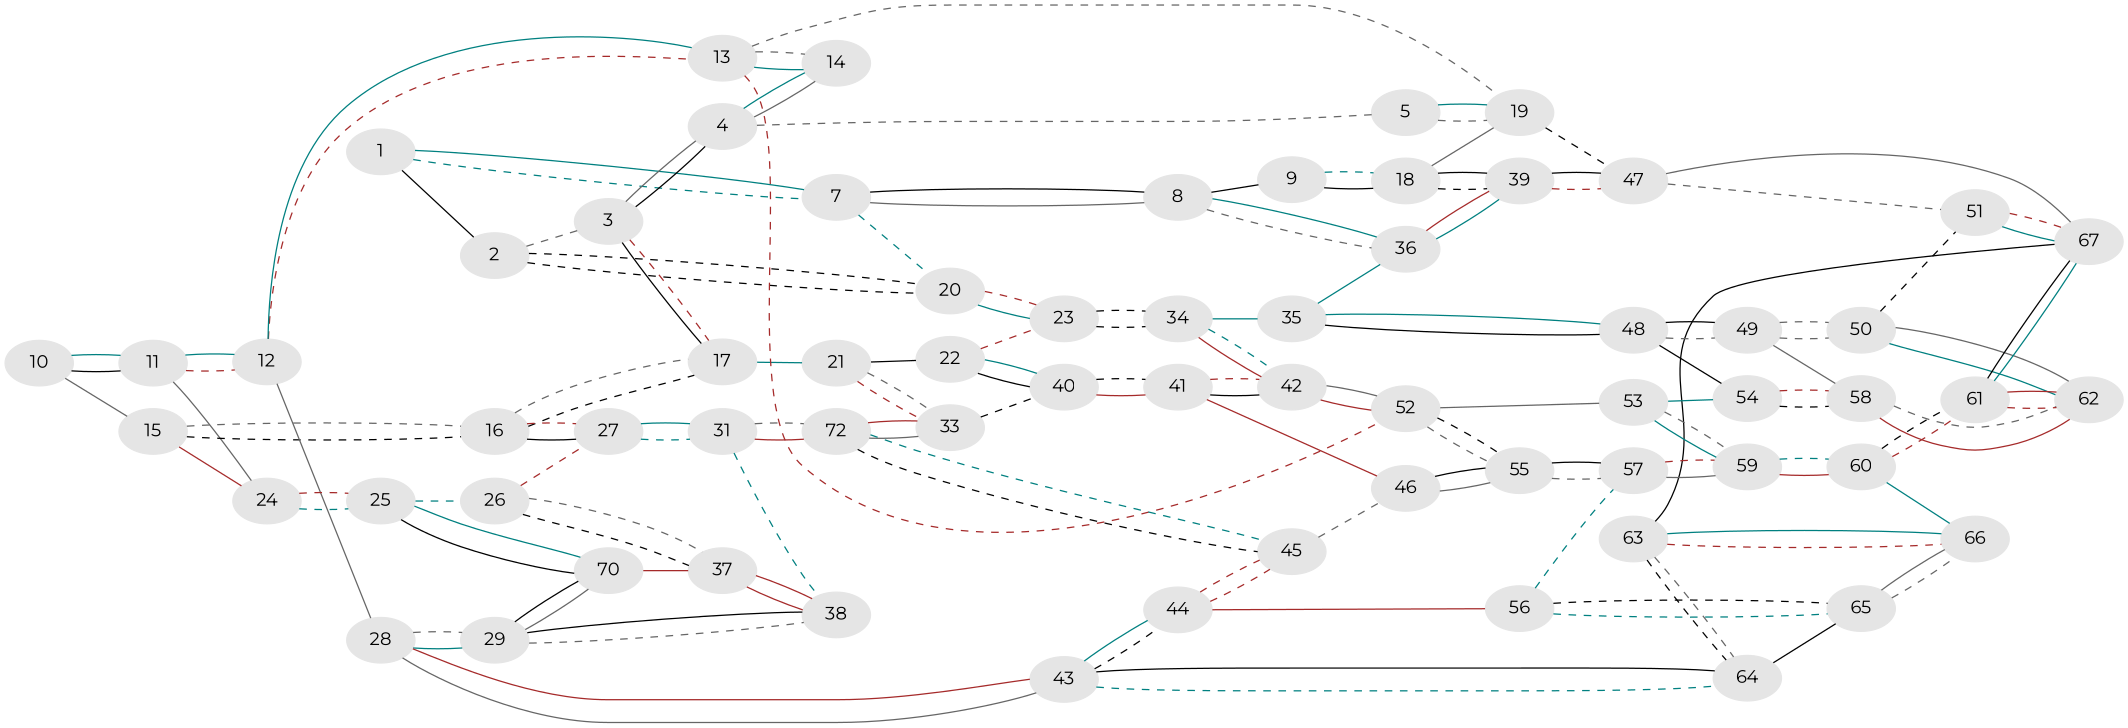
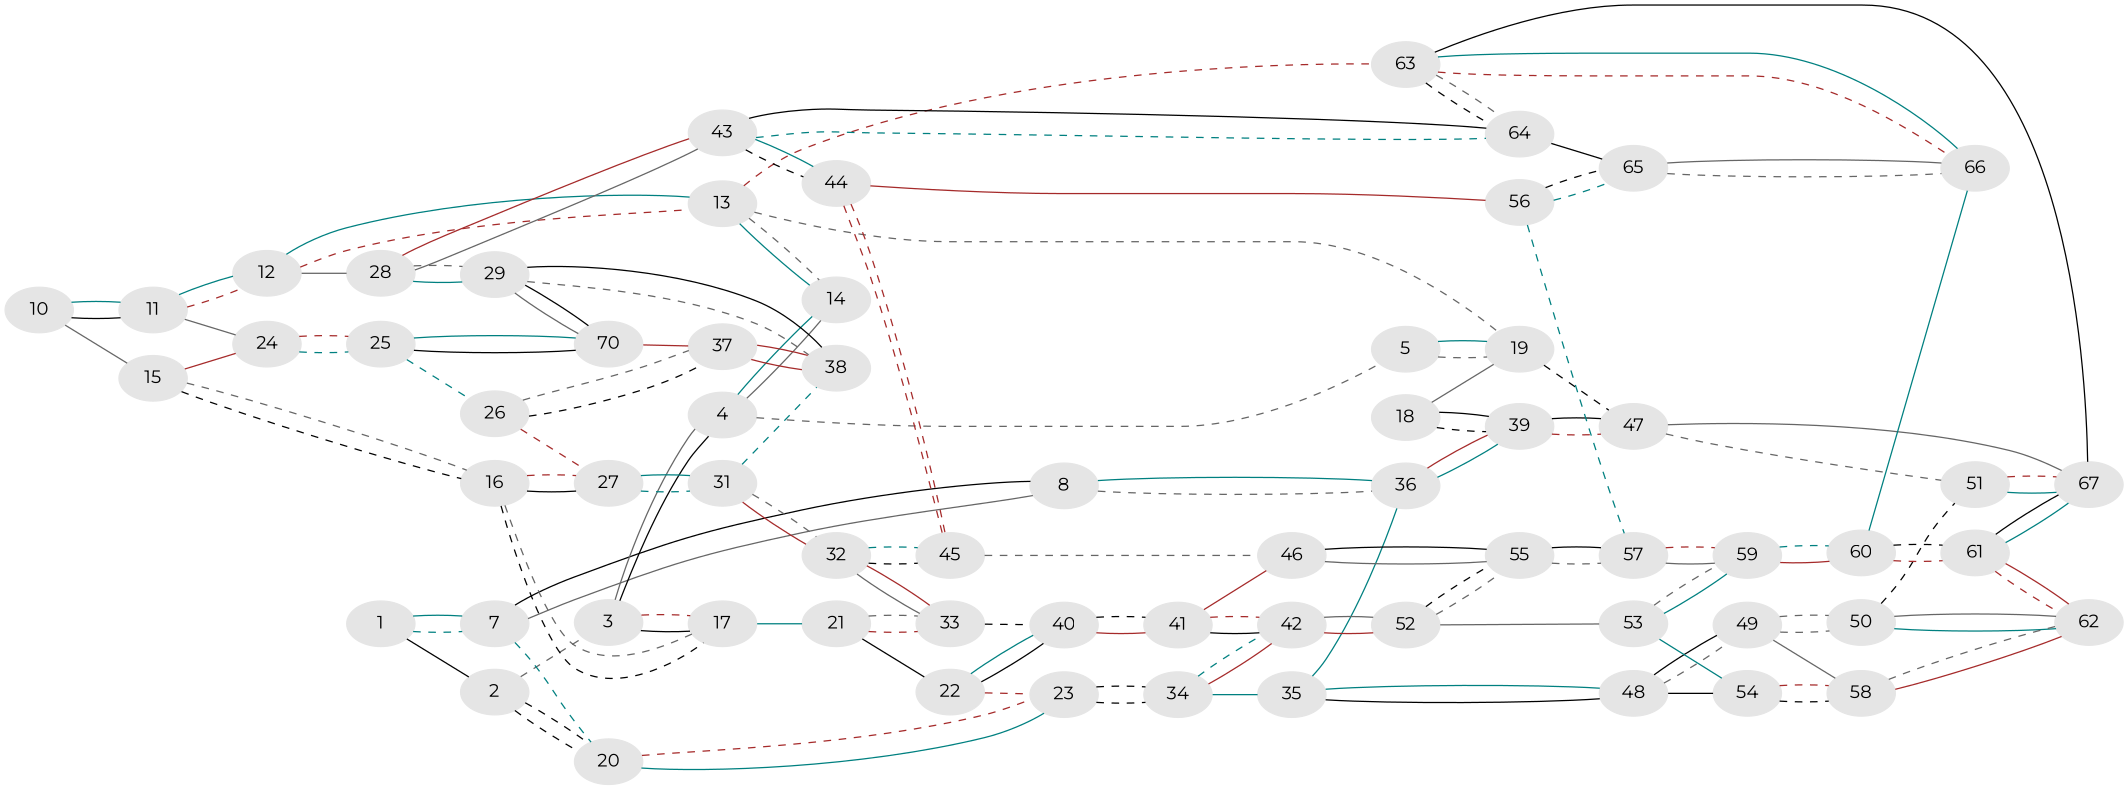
node "9": removed
node "72": label "72" -> "32"
edge "13" -- "52": now "13" -- "63"
